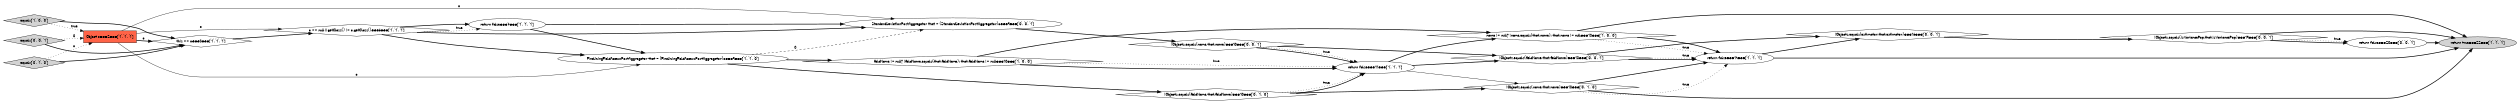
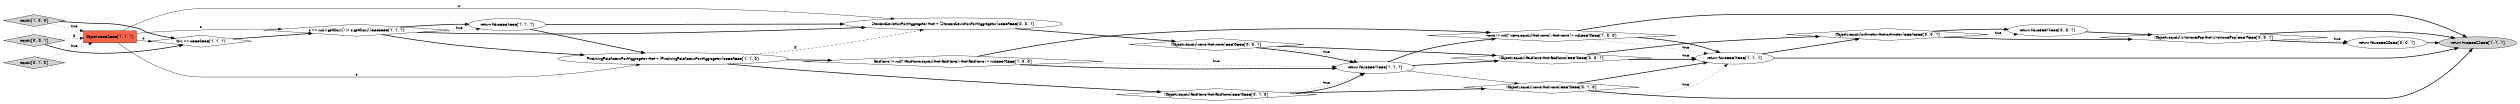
node "return false@@@17@@@['0', '0', '1']": added
edge "Object o@@@2@@@['1', '1', '1']" -> "this == o@@@3@@@['1', '1', '1']": style bold -> solid
edge "equals['0', '1', '0']" -> "Object o@@@2@@@['1', '1', '1']": label "o" -> "true"
edge "equals['0', '1', '0']" -> "this == o@@@3@@@['1', '1', '1']": removed
